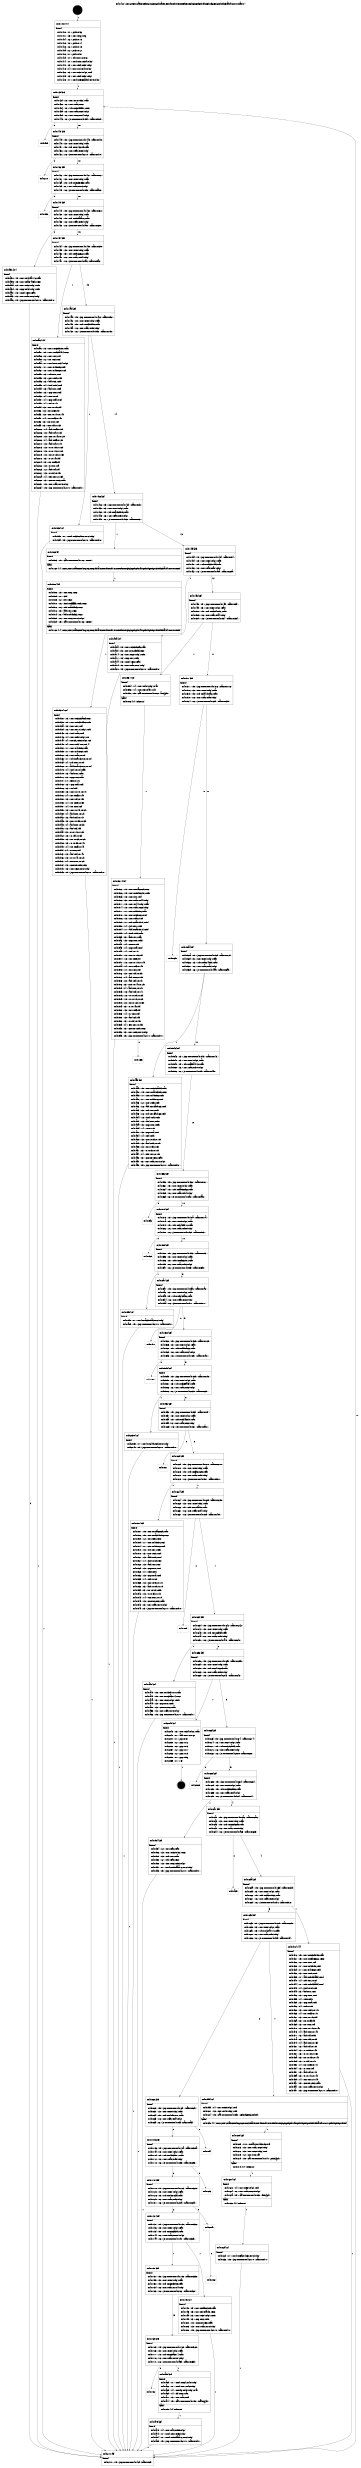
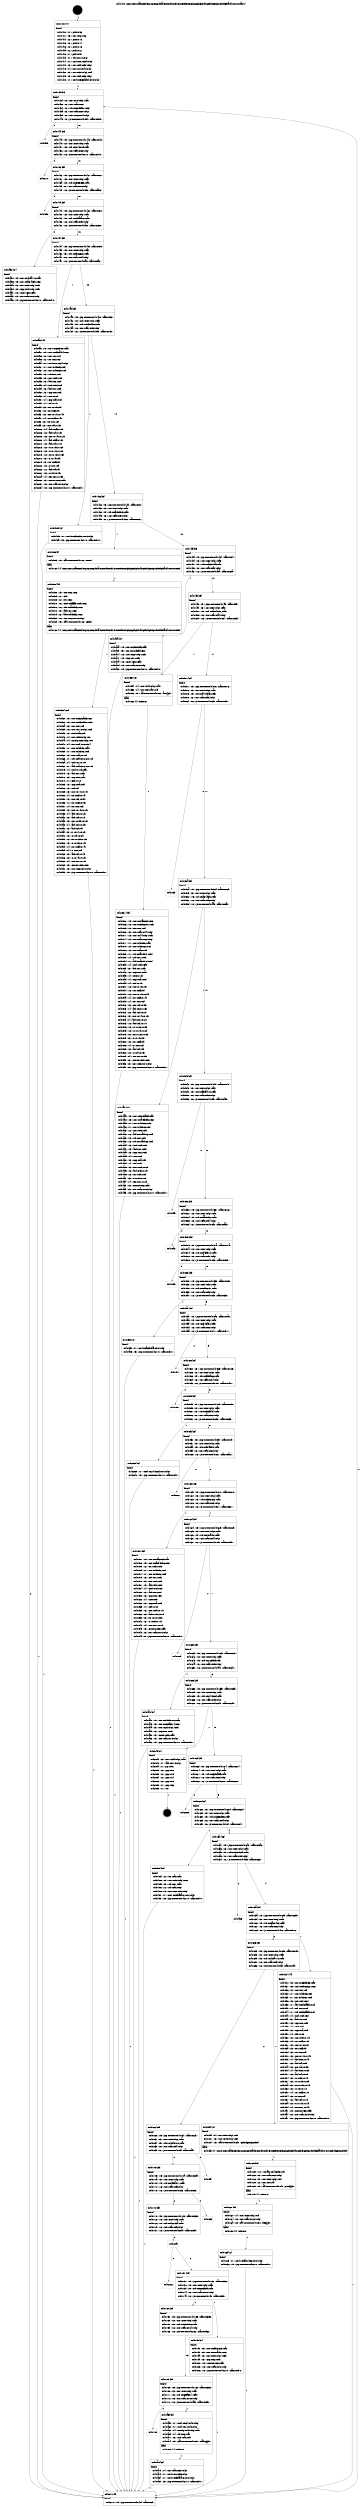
edge "0x401961 [157]" -> "0x4018f5": now "0x401543 [25]" -> "0x4018f5"
edge "0x40171e [25]" -> "0x401737 [25]": now "0x4020db" -> "0x401737 [25]"
